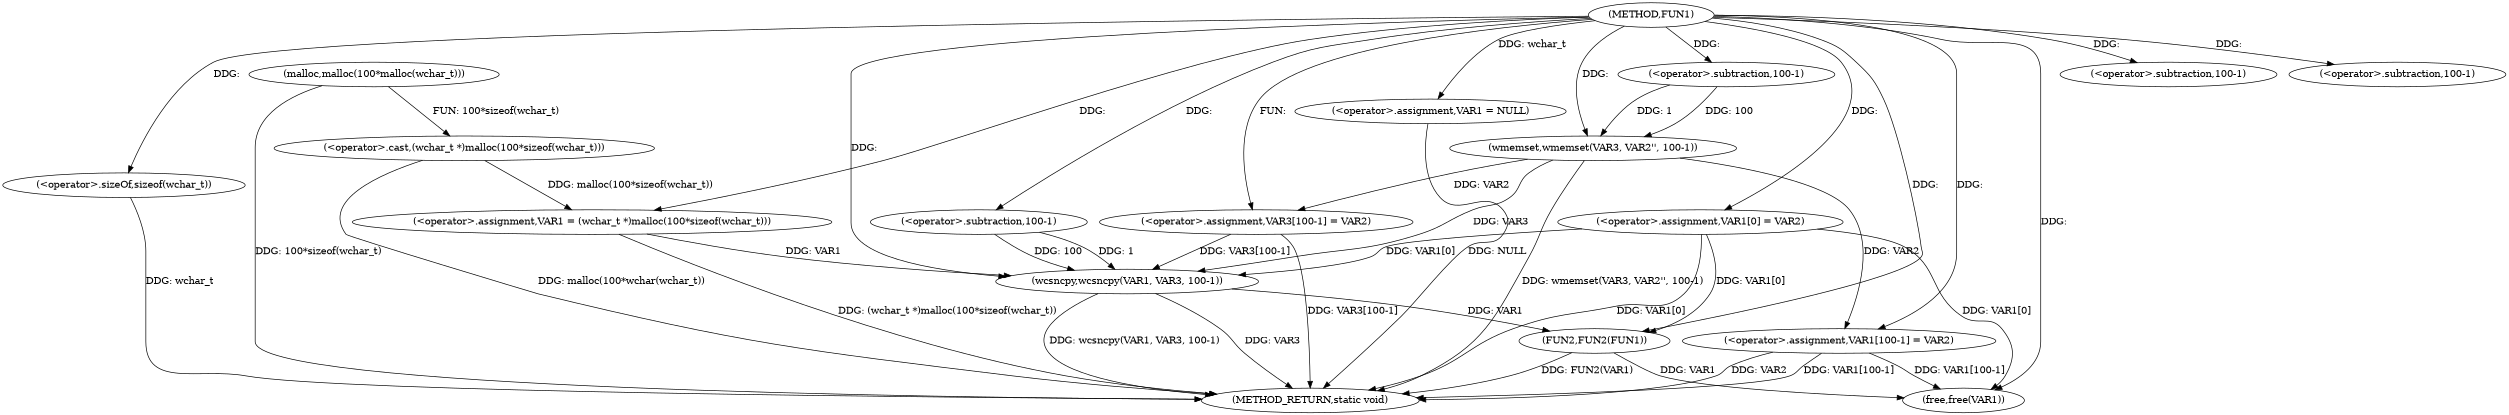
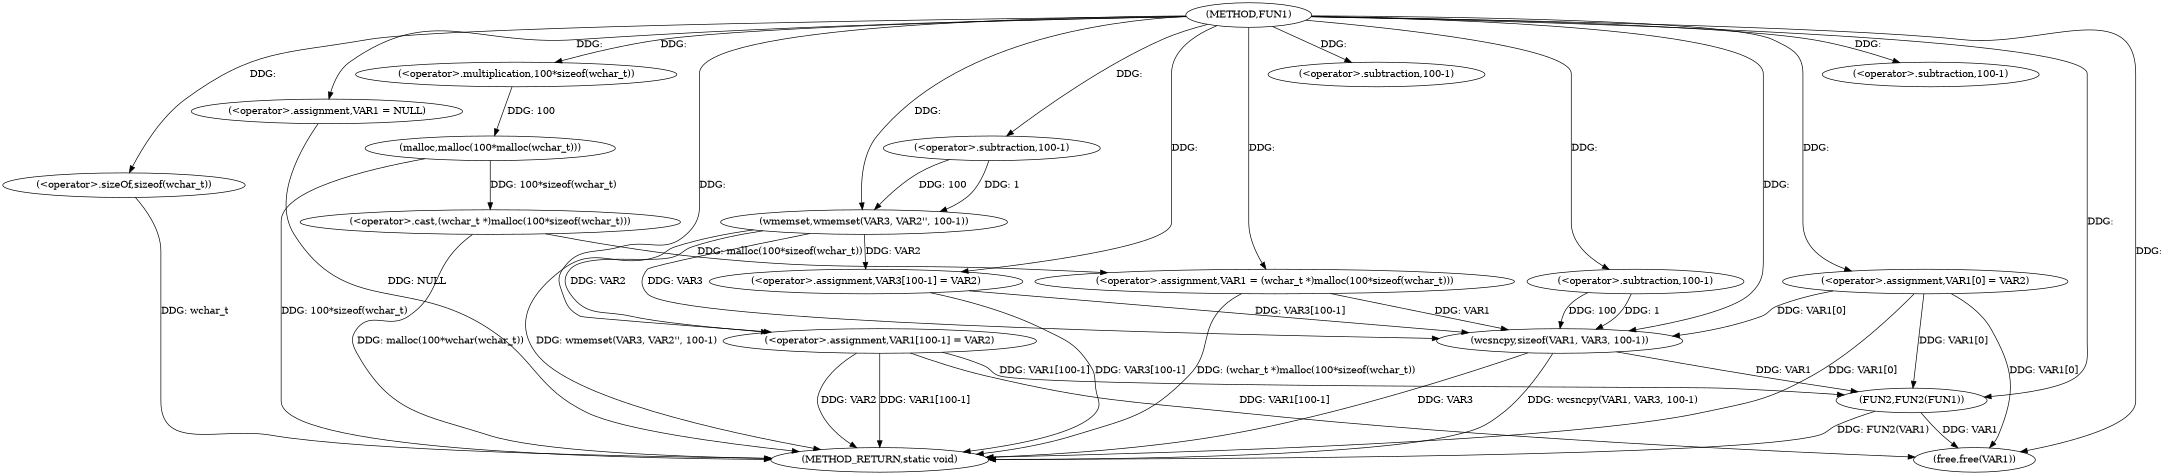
edge "(METHOD,FUN1)" -> "(<operator>.assignment,VAR1 = NULL)": label "DDG: wchar_t" -> "DDG: "
node "(<operator>.multiplication,100*sizeof(wchar_t))": added
edge "(malloc,malloc(100*malloc(wchar_t)))" -> "(<operator>.cast,(wchar_t *)malloc(100*sizeof(wchar_t)))": label "FUN: 100*sizeof(wchar_t)" -> "DDG: 100*sizeof(wchar_t)"
edge "(METHOD,FUN1)" -> "(<operator>.assignment,VAR3[100-1] = VAR2)": label "FUN: " -> "DDG: "
node "(wcsncpy,wcsncpy(VAR1, VAR3, 100-1))": label "(wcsncpy,wcsncpy(VAR1, VAR3, 100-1))" -> "(wcsncpy,sizeof(VAR1, VAR3, 100-1))"
edge "(<operator>.assignment,VAR1[100-1] = VAR2)" -> "(FUN2,FUN2(FUN1))": added, label "DDG: VAR1[100-1]"
